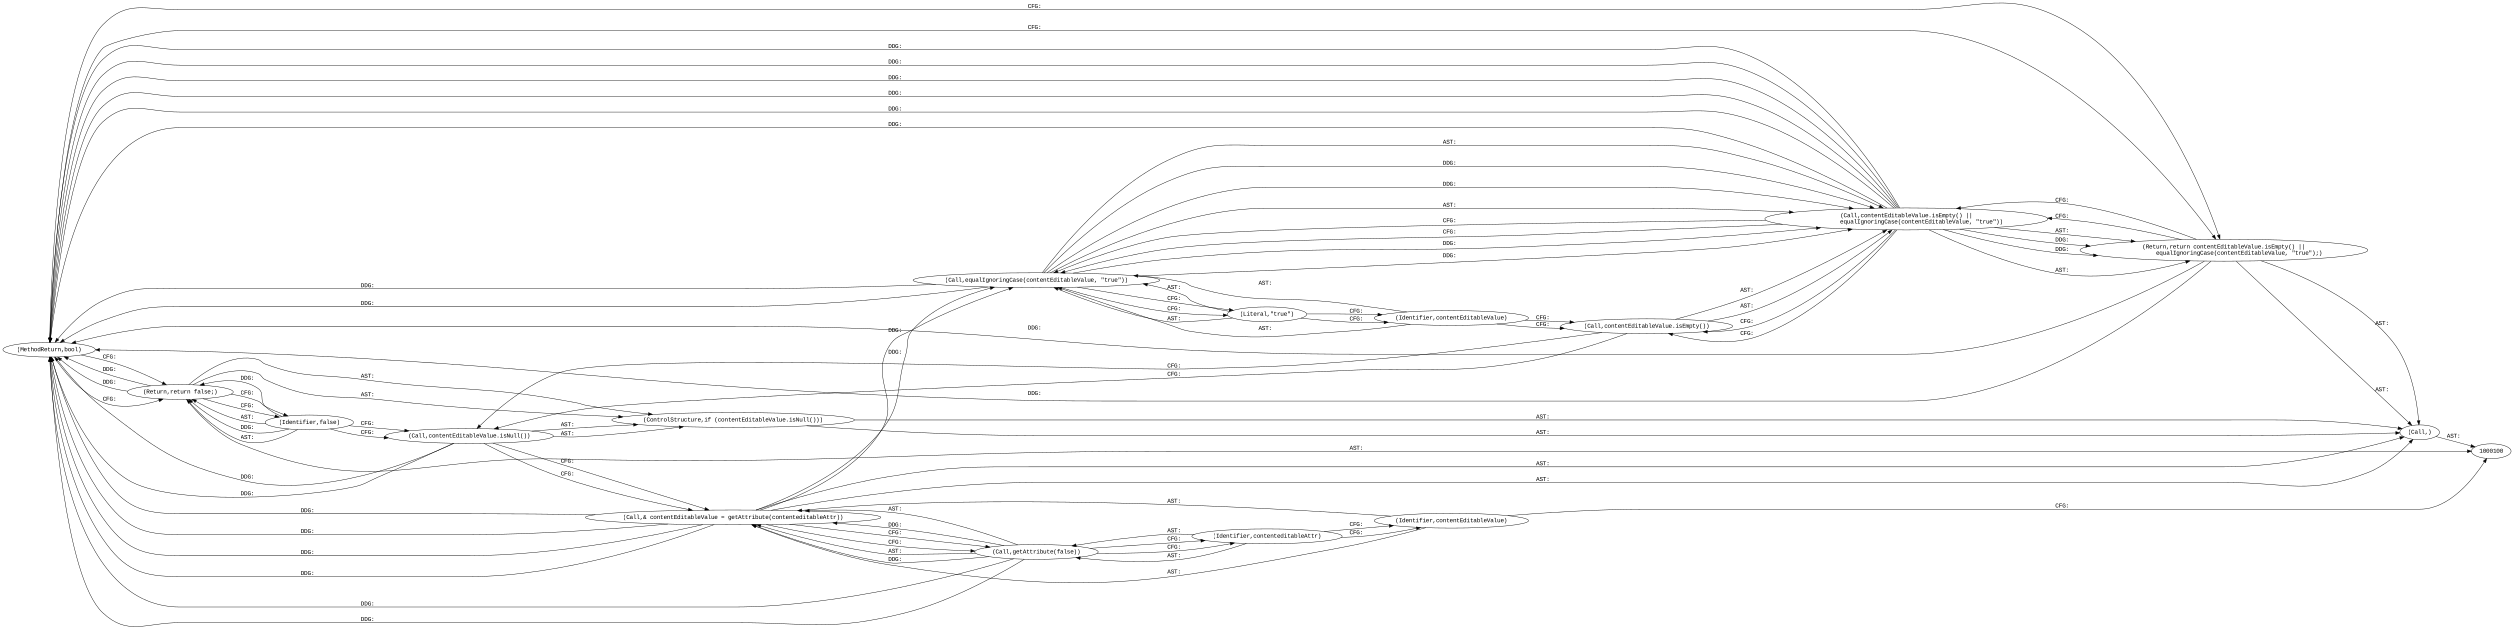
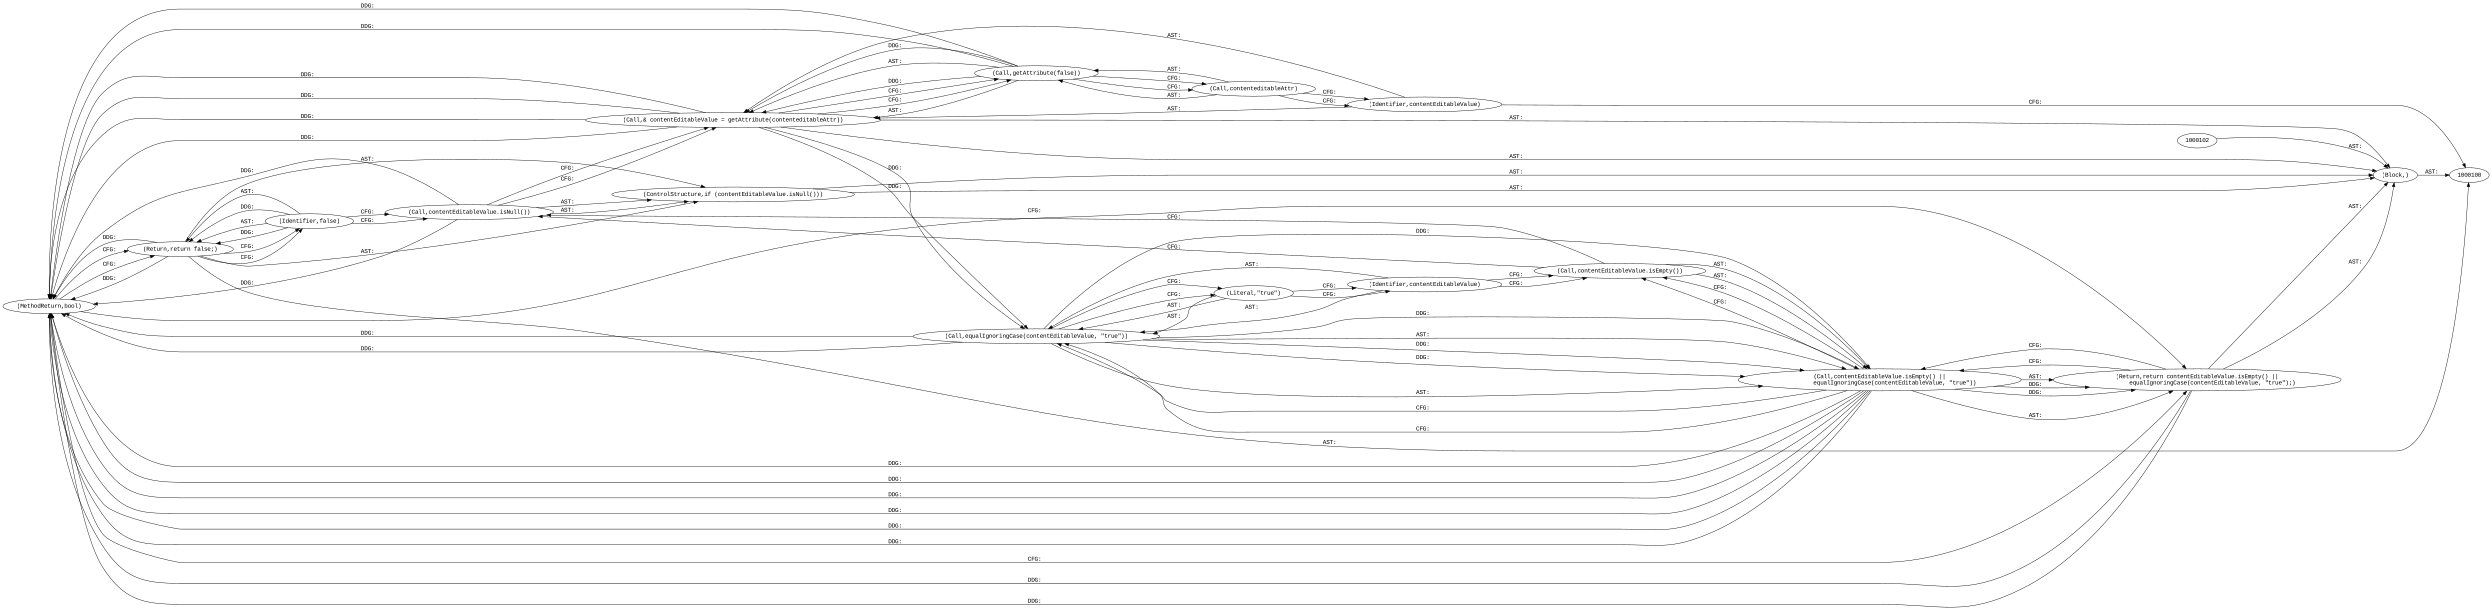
node "1000102": added
node "(Call,)": label "(Call,)" -> "(Block,)"
node "(Identifier,contenteditableAttr)": label "(Identifier,contenteditableAttr)" -> "(Call,contenteditableAttr)"
